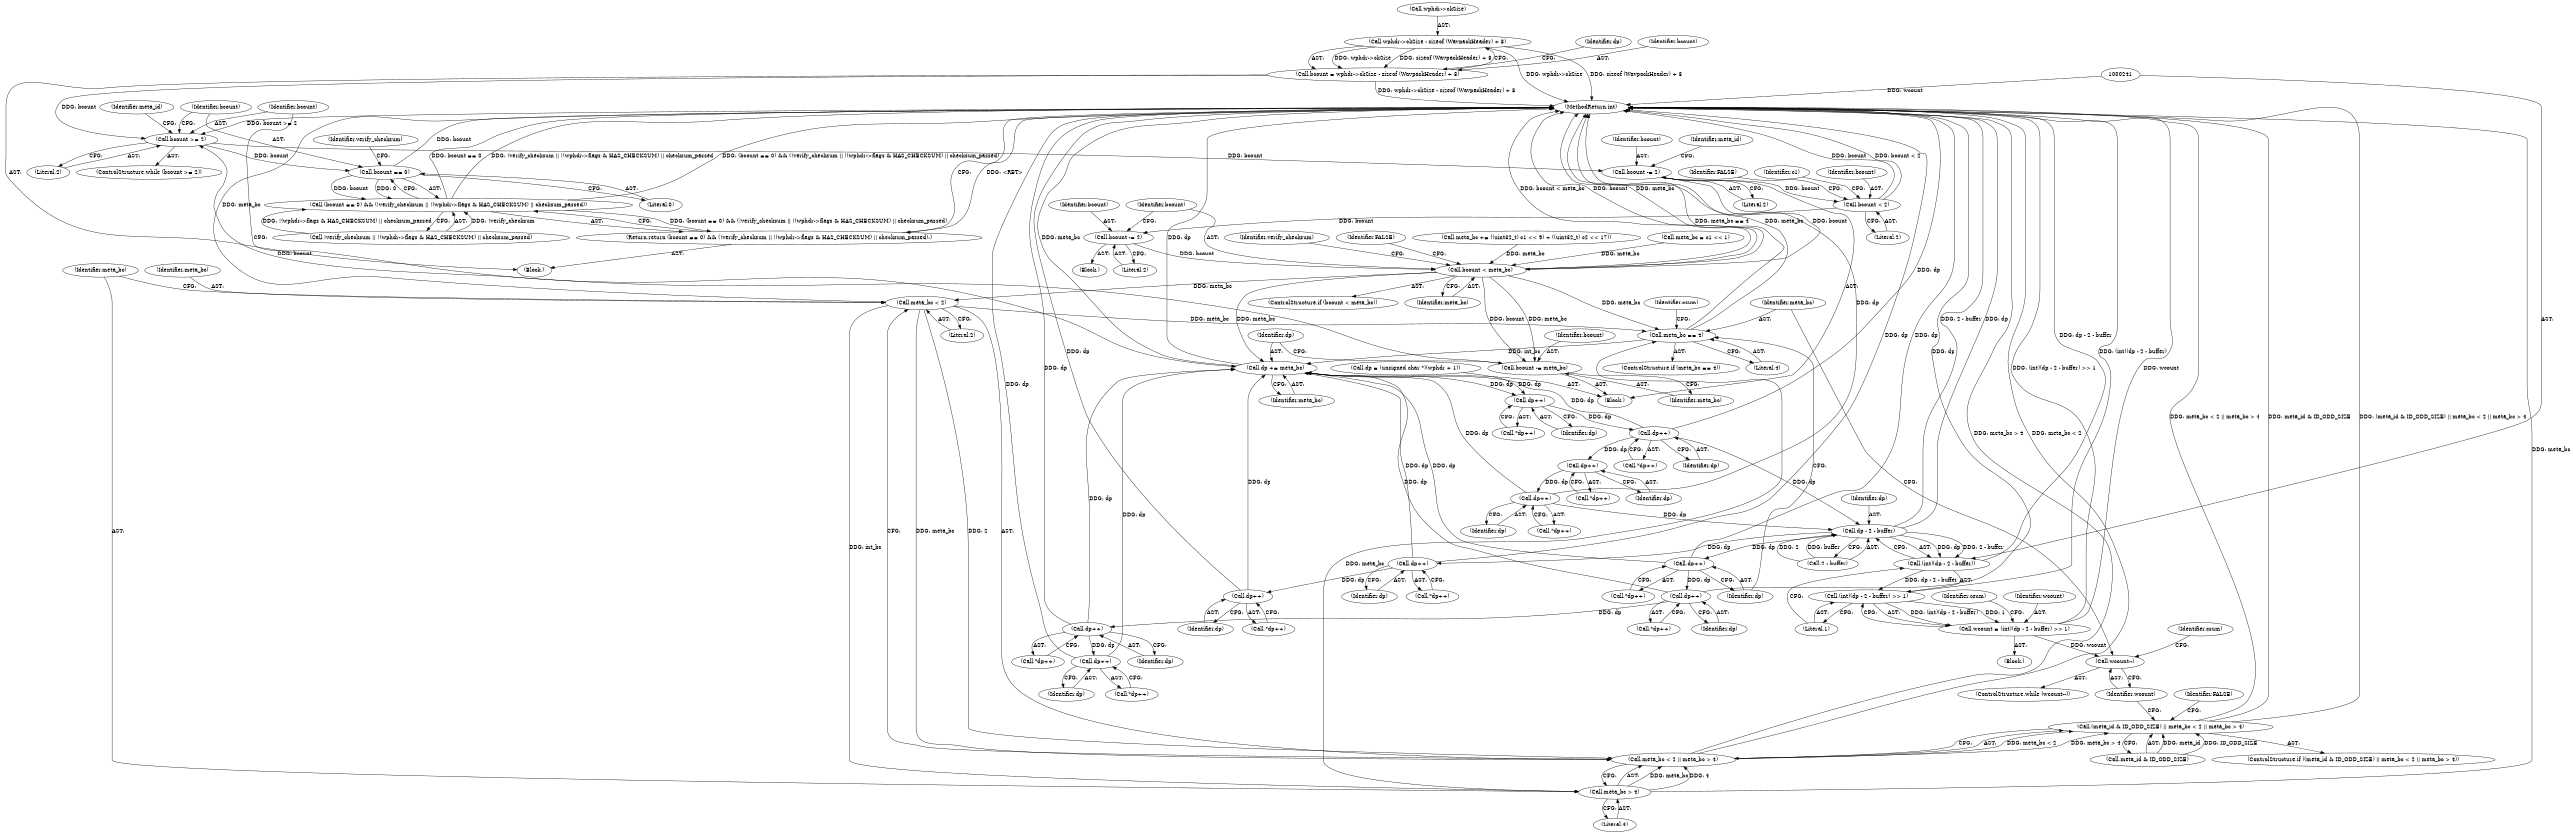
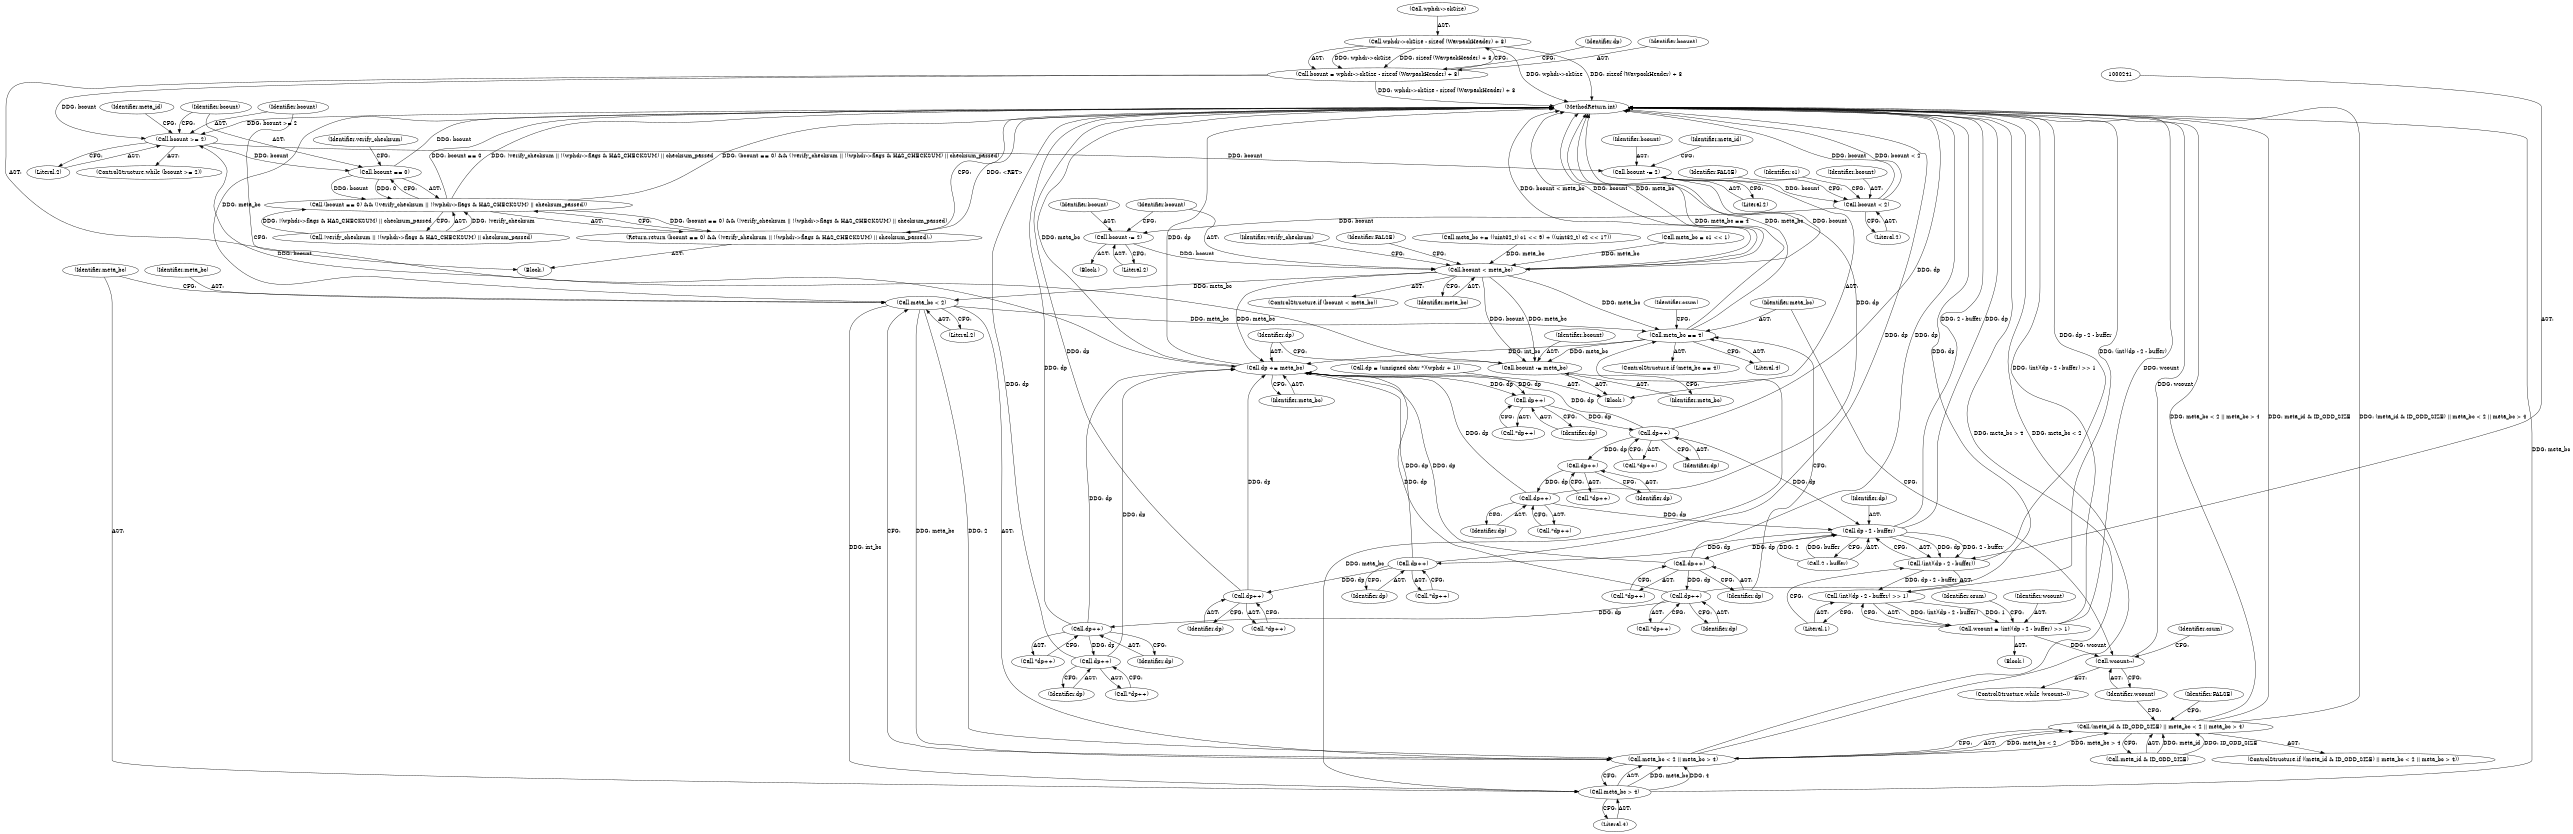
edge "1000241" -> "(MethodReturn,int)": now "(Call,wcount--)" -> "(MethodReturn,int)"
node "(Literal,0)": removed
edge "(Call,meta_bc == 4)" -> "(Call,bcount -= meta_bc)": added, label "DDG: meta_bc"
